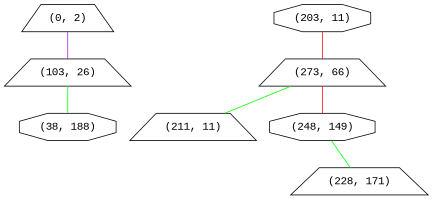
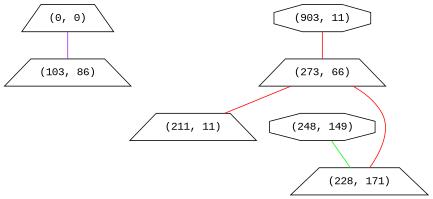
node "(0, 2)": label "(0, 2)" -> "(0, 0)"
node "(203, 11)": label "(203, 11)" -> "(903, 11)"
node "(103, 26)": label "(103, 26)" -> "(103, 86)"
edge "(273, 66)" -- "(211, 11)": color green -> red
edge "(273, 66)" -- "(248, 149)": now "(273, 66)" -- "(228, 171)"
node "(38, 188)": removed
